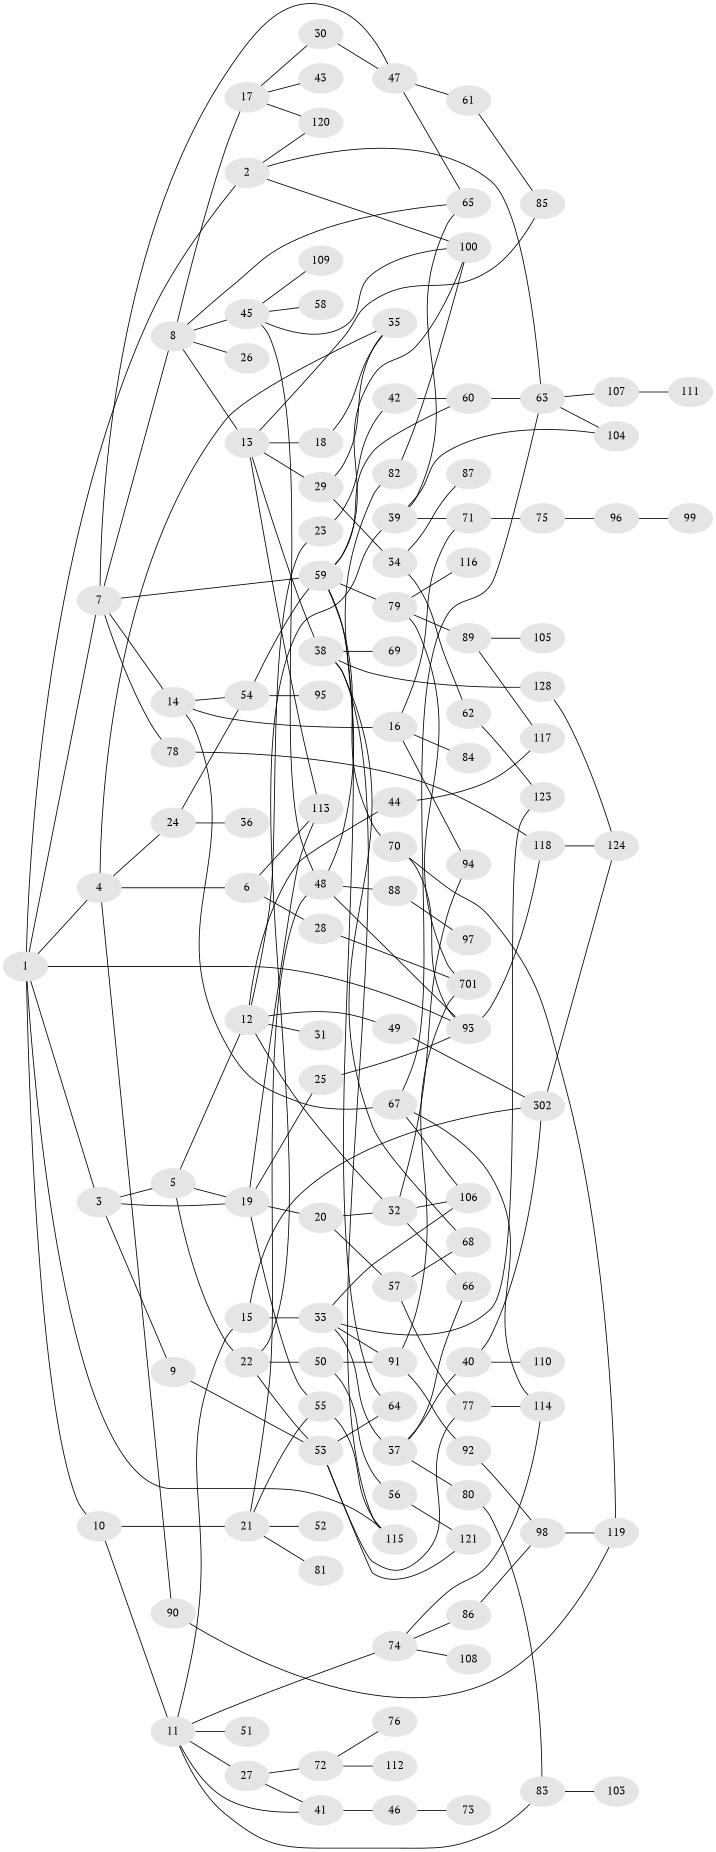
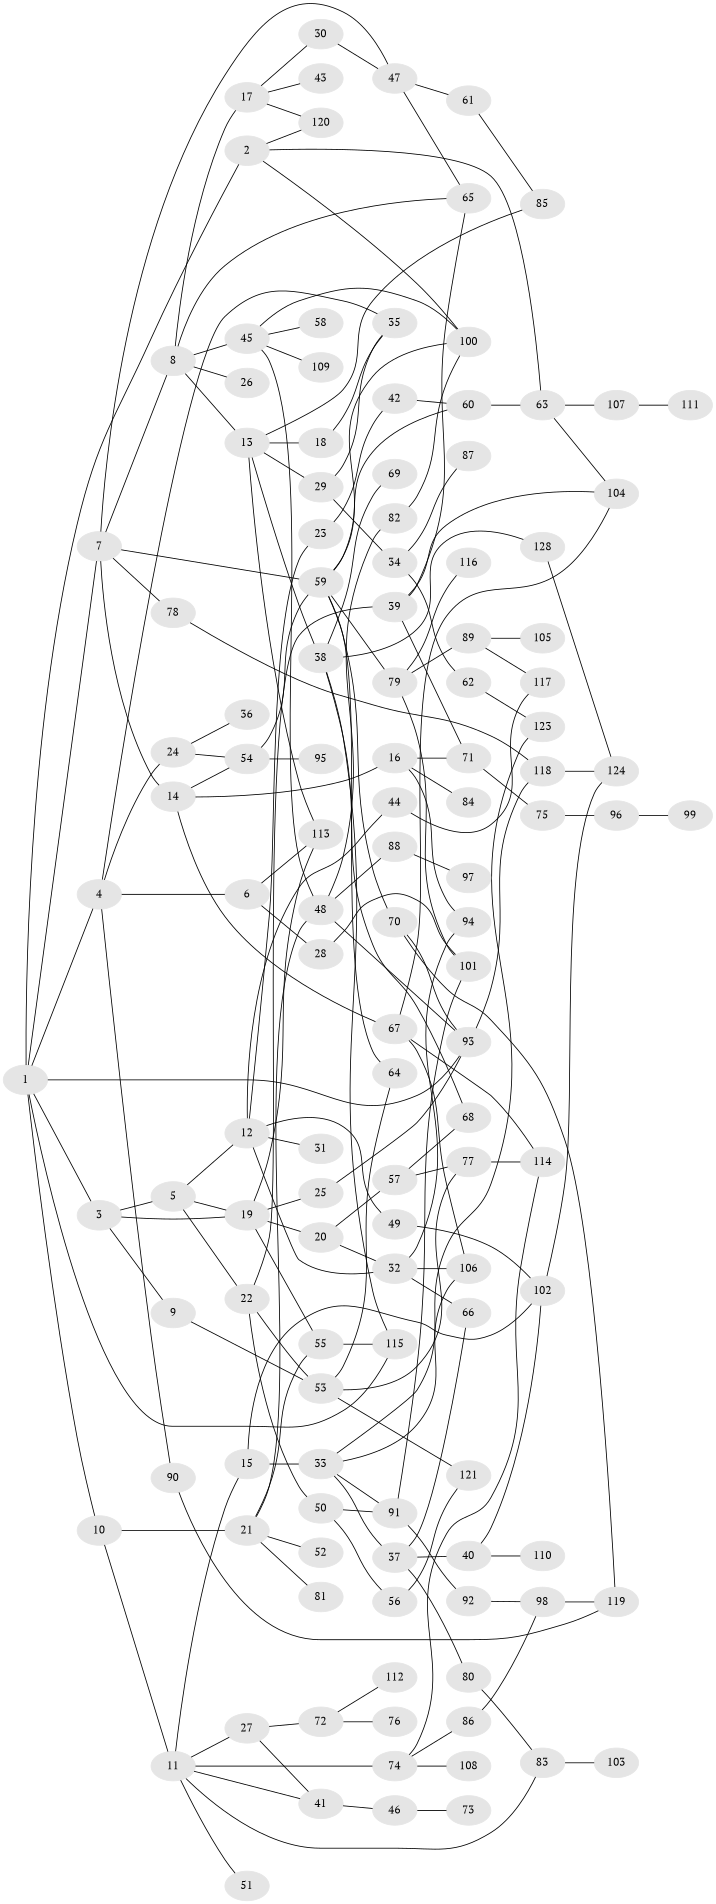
edge "63" -- "67": now "104" -- "67"
node "701": label "701" -> "101"
node "302": label "302" -> "102"
